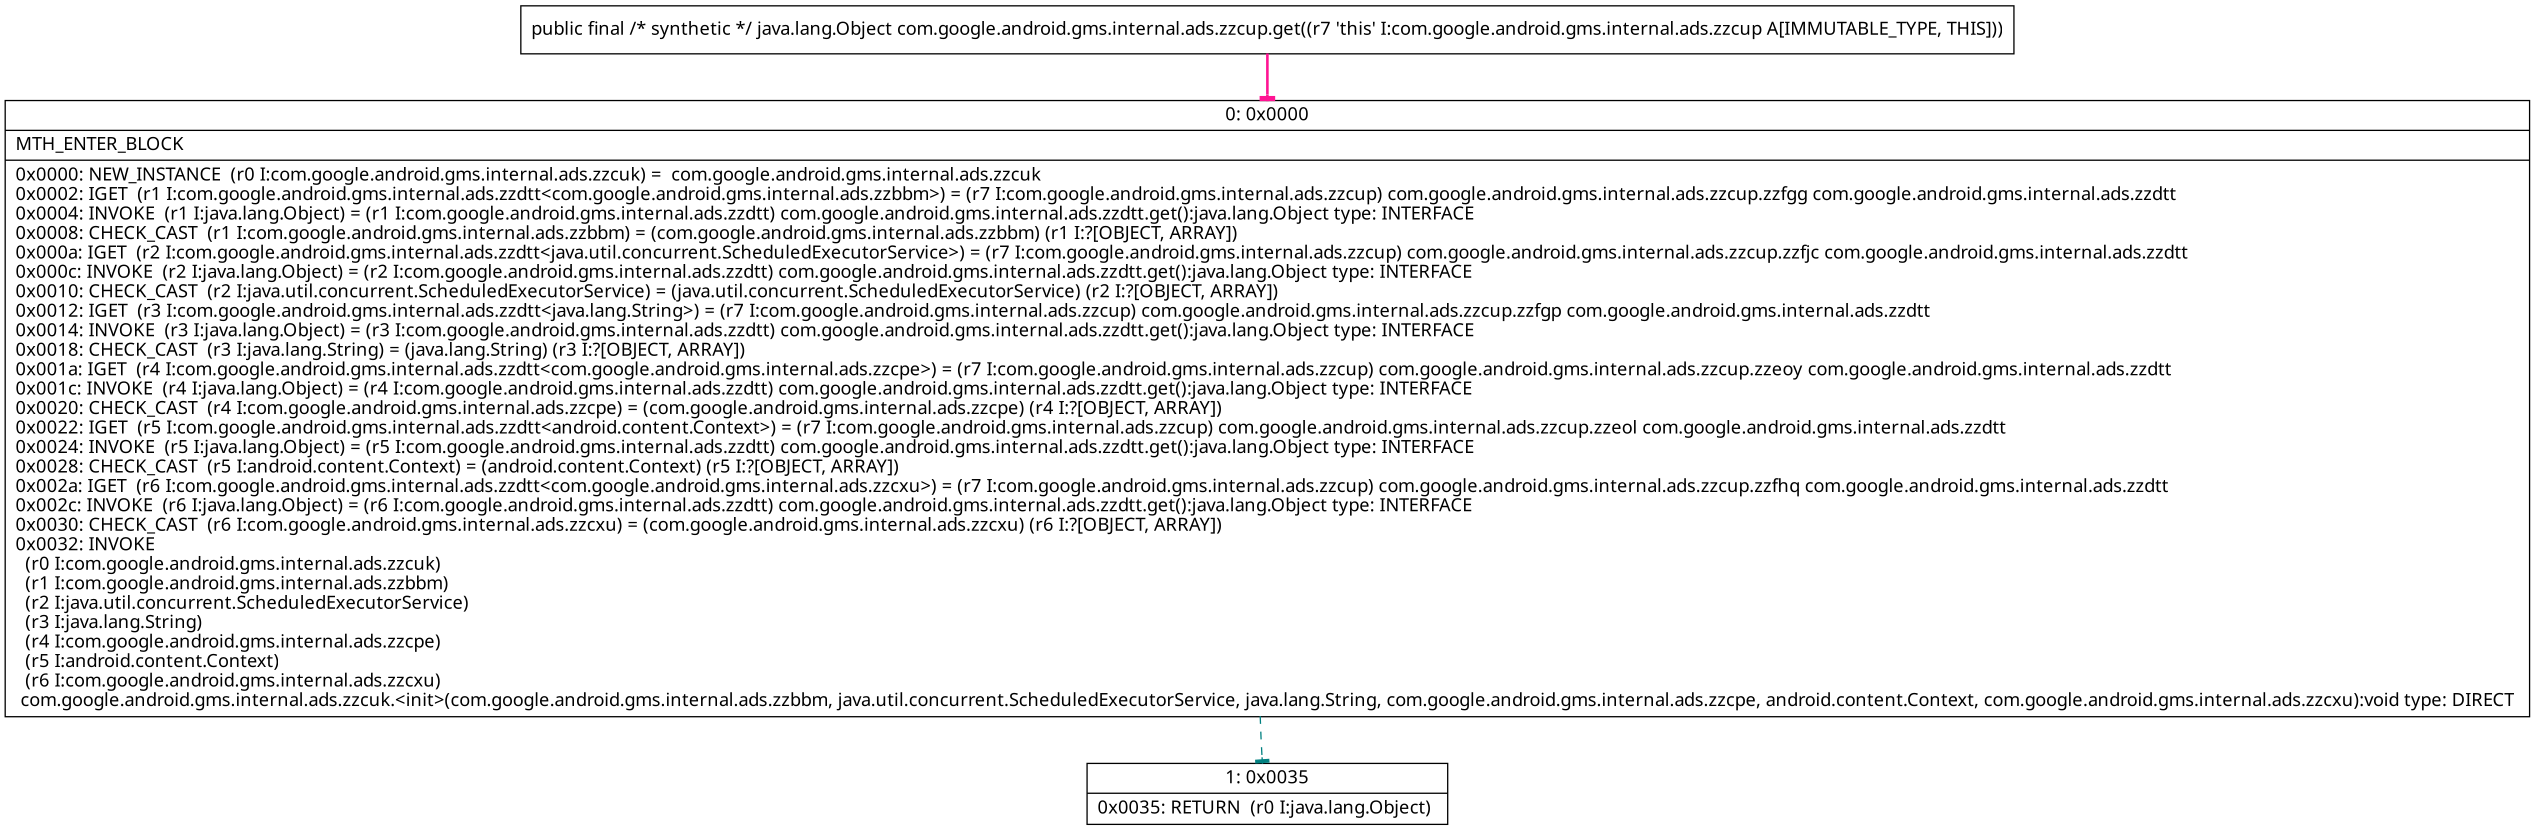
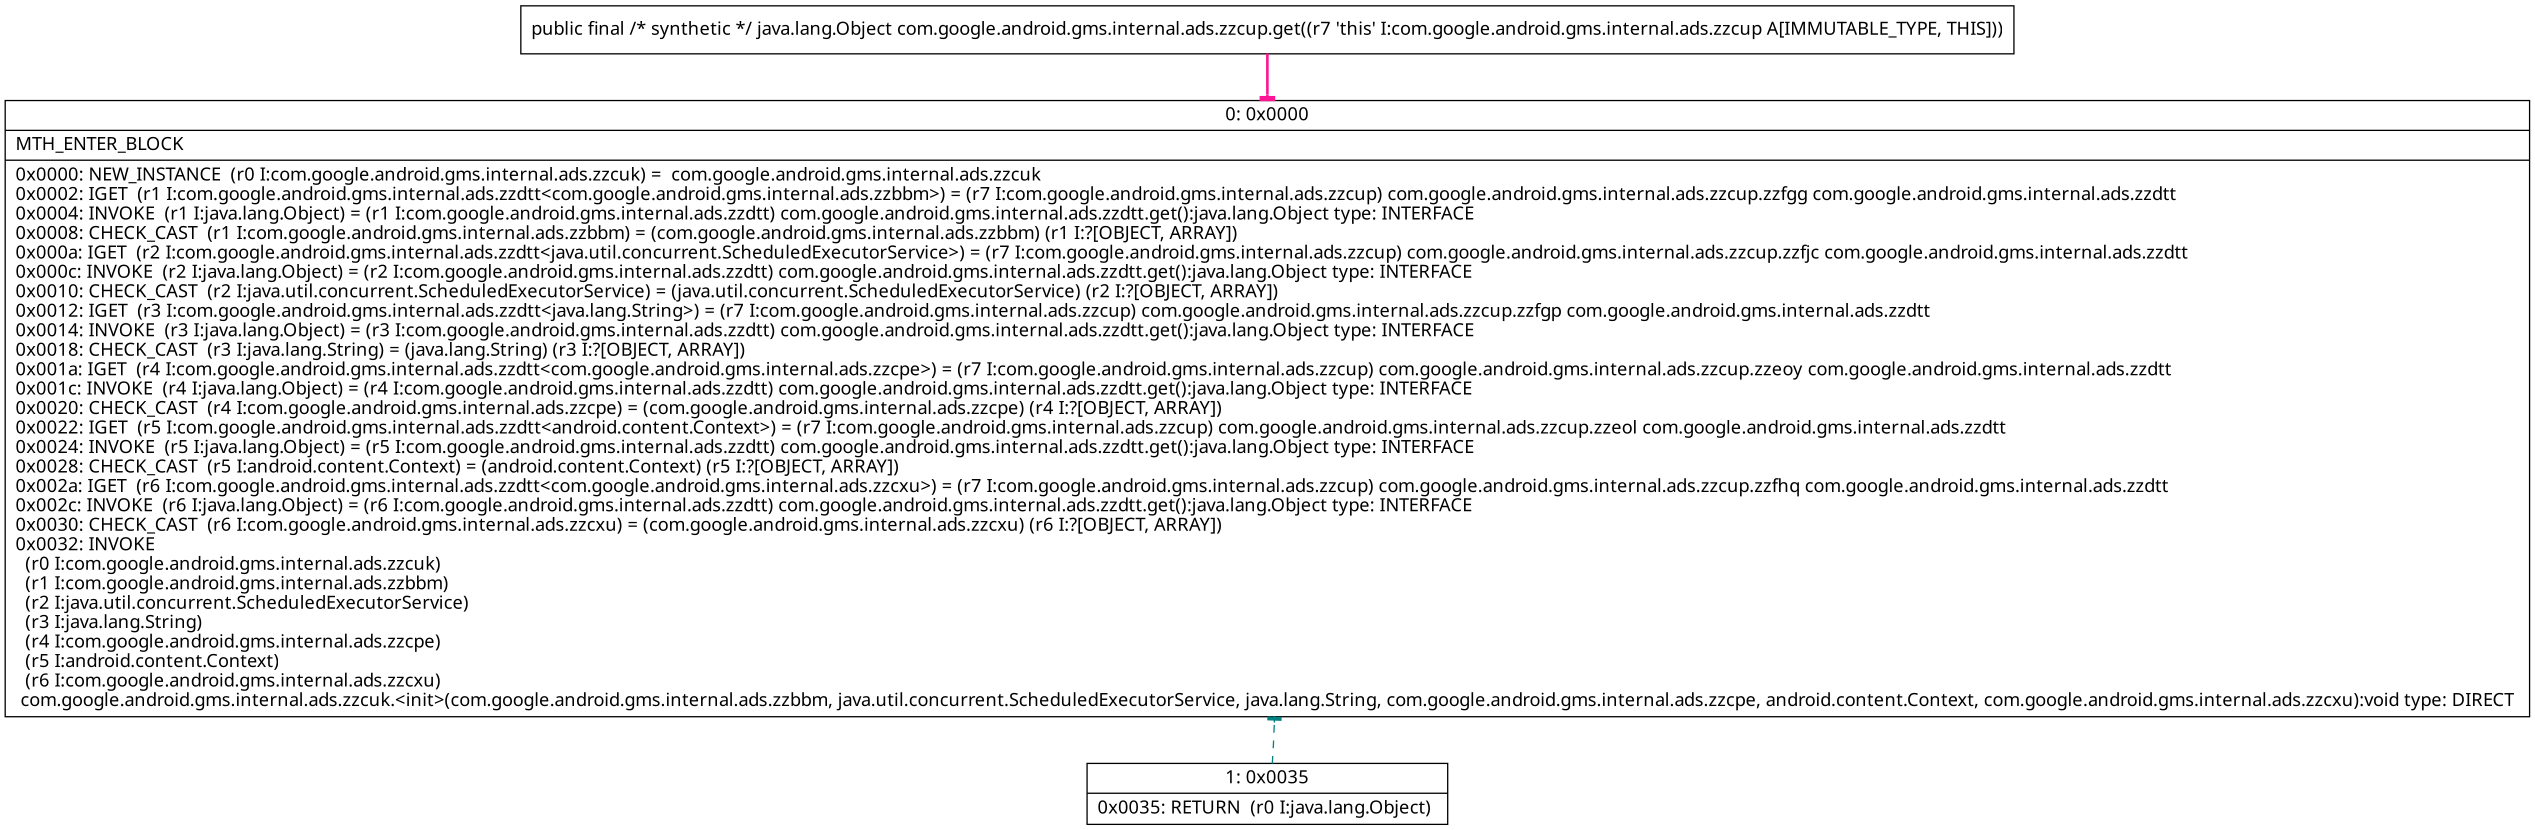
edge "0: 0x0000" -> "1: 0x0035": reversed
